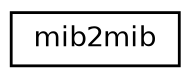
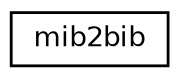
node "mib2mib": label "mib2mib" -> "mib2bib"
